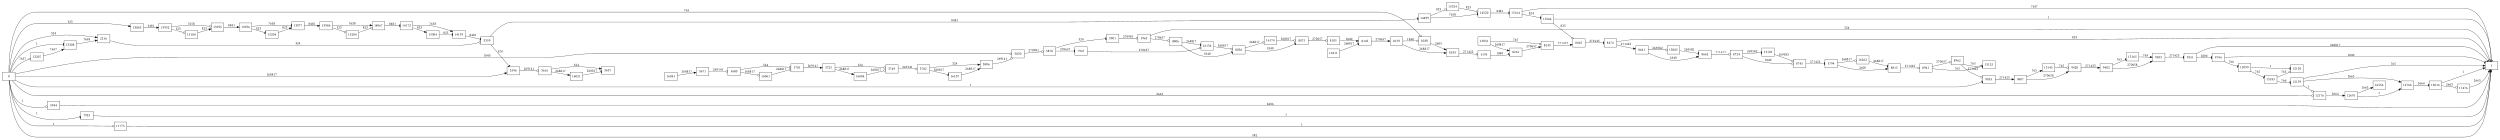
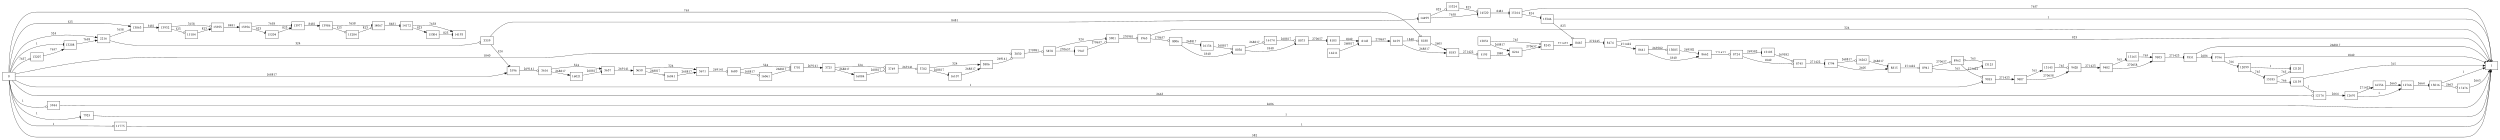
edge "13986" -> "14067": arrowhead normal -> tee
edge "2216" -> "13863": added, label "7658"
edge "14193" -> "3359": removed, label "8481"
edge "8075" -> "8105": arrowhead odot -> tee
edge "7947" -> "16136": now "7947" -> "3901"
edge "8962" -> "13125": reversed
node "3650": added
edge "12139" -> "12766": now "16336" -> "12766"
edge "12691" -> "16336": label "2663" -> "271423"
